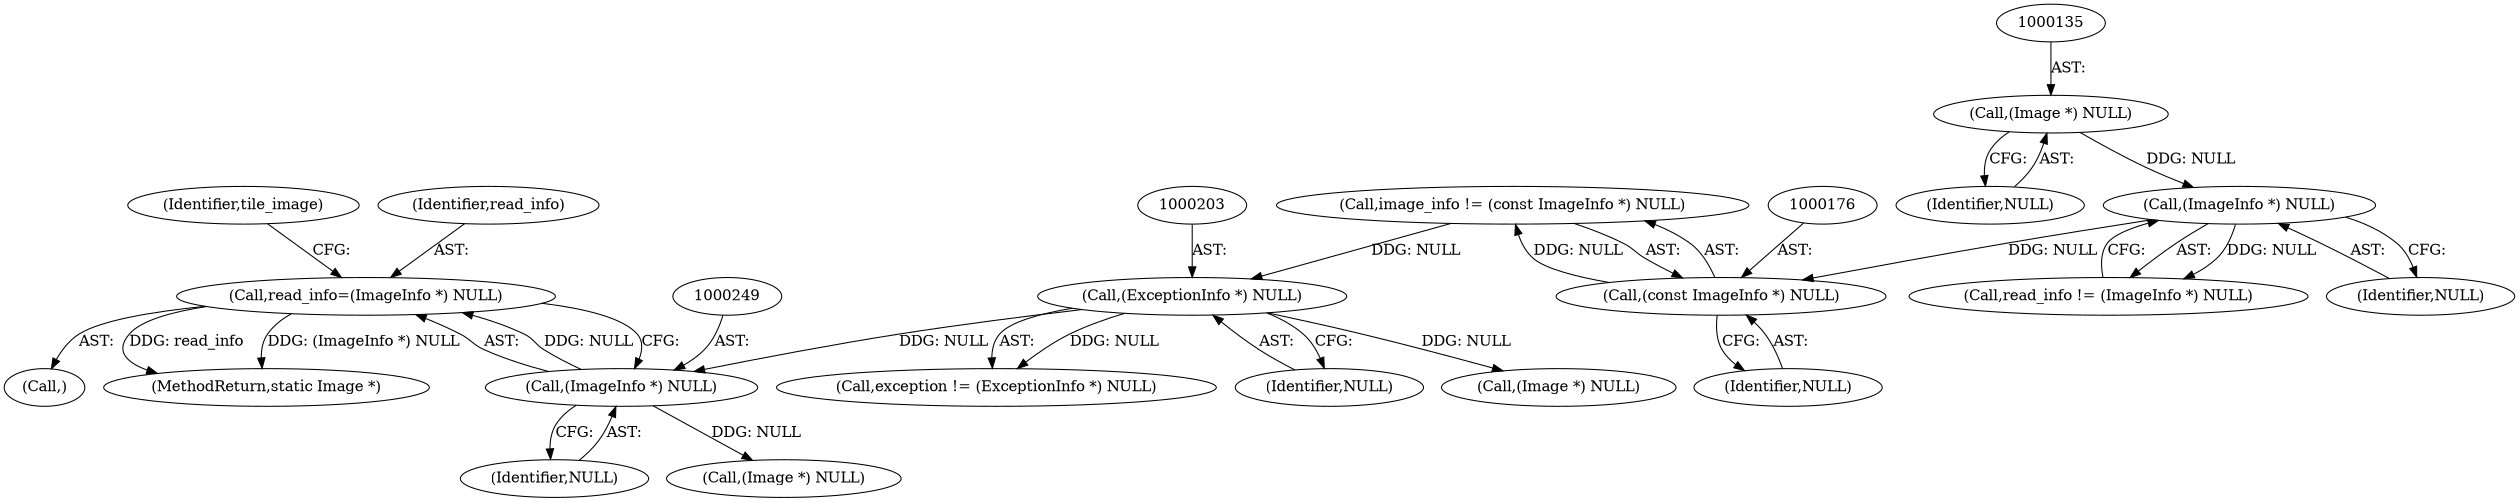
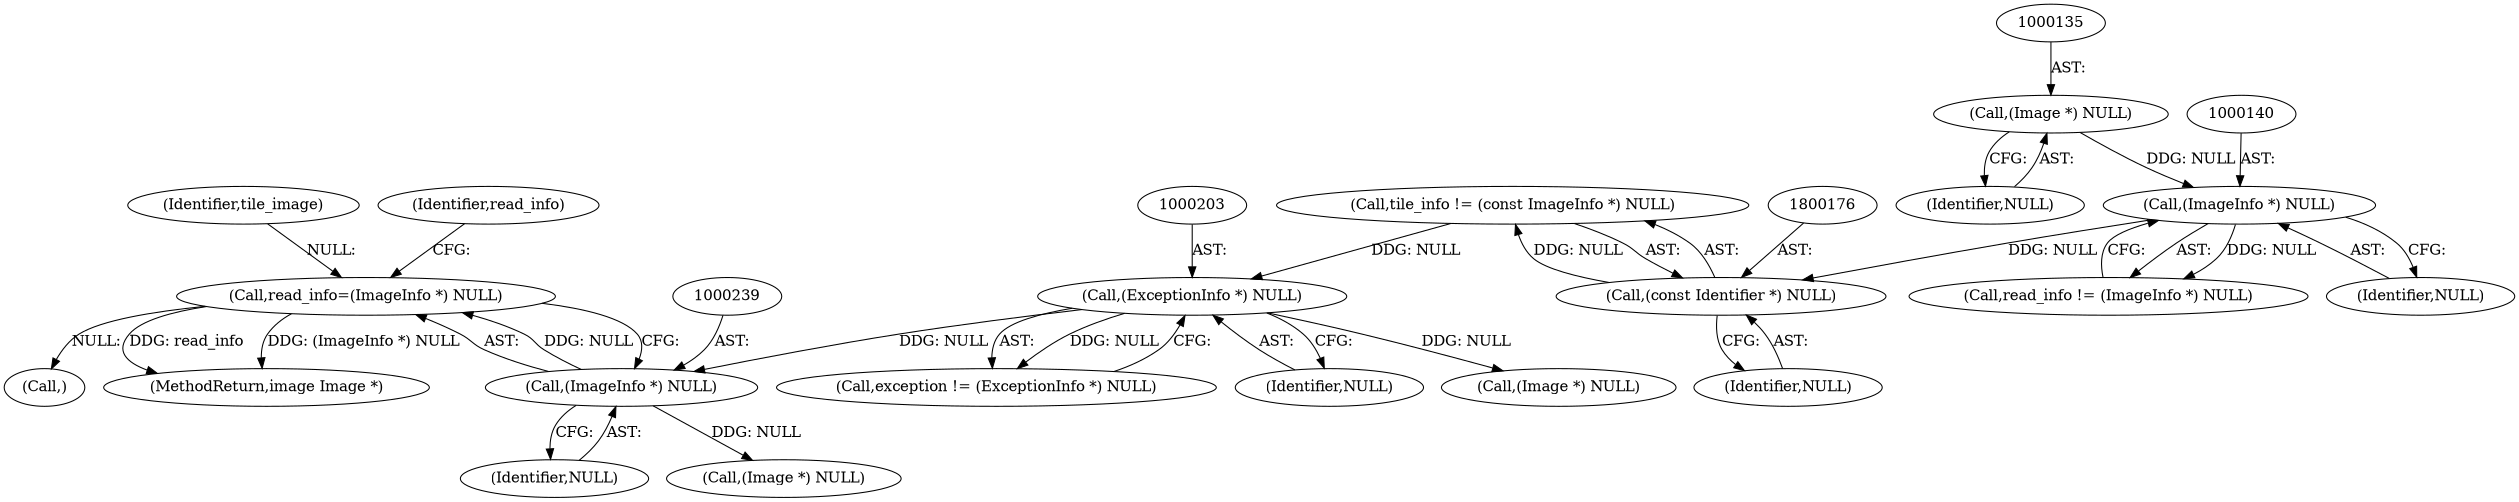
node "1000140": added
node "(Call,image_info != (const ImageInfo *) NULL)": label "(Call,image_info != (const ImageInfo *) NULL)" -> "(Call,tile_info != (const ImageInfo *) NULL)"
node "1000176": label "1000176" -> "1800176"
edge "(Identifier,tile_image)" -> "(Call,read_info=(ImageInfo *) NULL)": label "CFG: " -> "NULL: "
edge "(Identifier,read_info)" -> "(Call,read_info=(ImageInfo *) NULL)": label "AST: " -> "CFG: "
node "1000249": label "1000249" -> "1000239"
node "(Call,(const ImageInfo *) NULL)": label "(Call,(const ImageInfo *) NULL)" -> "(Call,(const Identifier *) NULL)"
edge "(Call,read_info=(ImageInfo *) NULL)" -> "(Call,)": label "AST: " -> "NULL: "
edge "(Call,exception != (ExceptionInfo *) NULL)" -> "(Call,(ExceptionInfo *) NULL)": added, label "CFG:"
node "(MethodReturn,static Image *)": label "(MethodReturn,static Image *)" -> "(MethodReturn,image Image *)"
